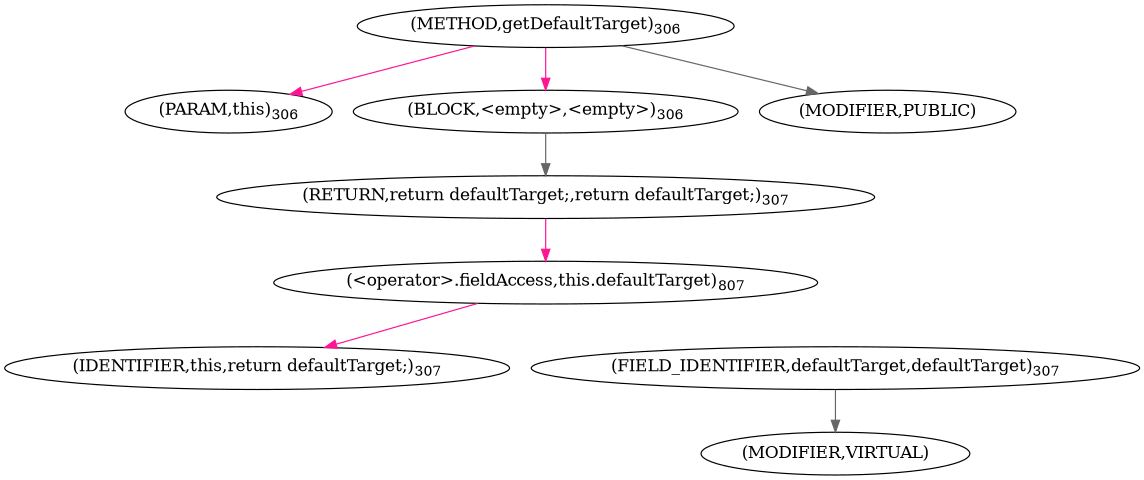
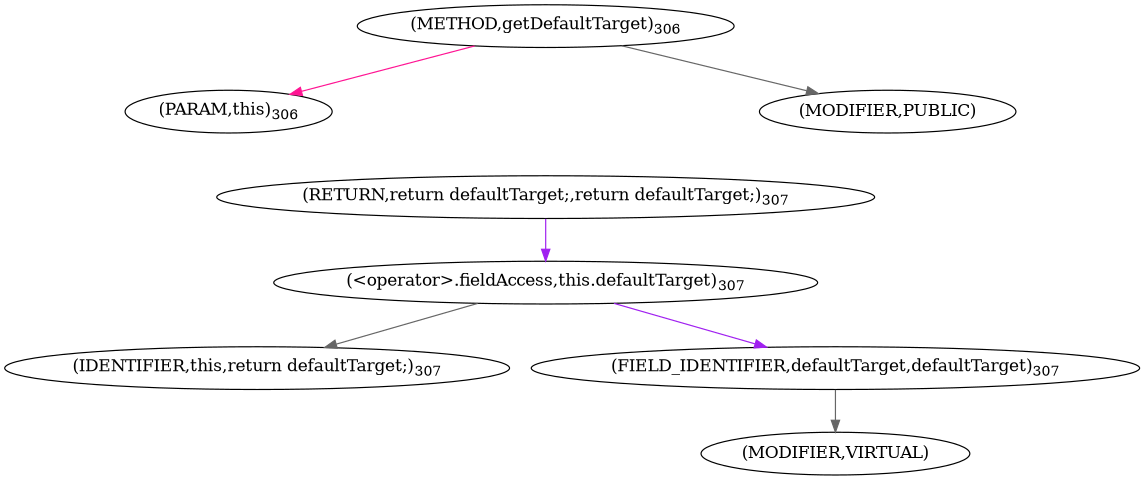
node "(BLOCK,<empty>,<empty>)": removed
edge "(RETURN,return defaultTarget;,return defaultTarget;)" -> "(<operator>.fieldAccess,this.defaultTarget)": color deeppink -> purple
node "(<operator>.fieldAccess,this.defaultTarget)": text "807" -> "307"
edge "(<operator>.fieldAccess,this.defaultTarget)" -> "(IDENTIFIER,this,return defaultTarget;)": color deeppink -> gray40
edge "(<operator>.fieldAccess,this.defaultTarget)" -> "(FIELD_IDENTIFIER,defaultTarget,defaultTarget)": added
